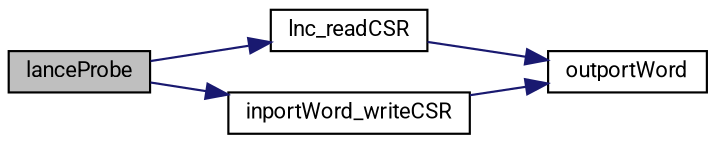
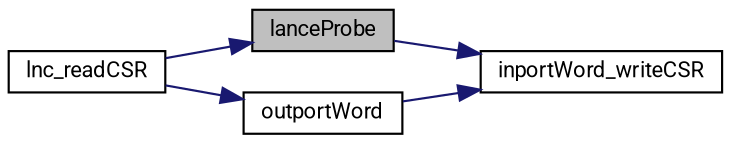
edge "lanceProbe" -> "lnc_readCSR": reversed
edge "inportWord_writeCSR" -> "outportWord": reversed
